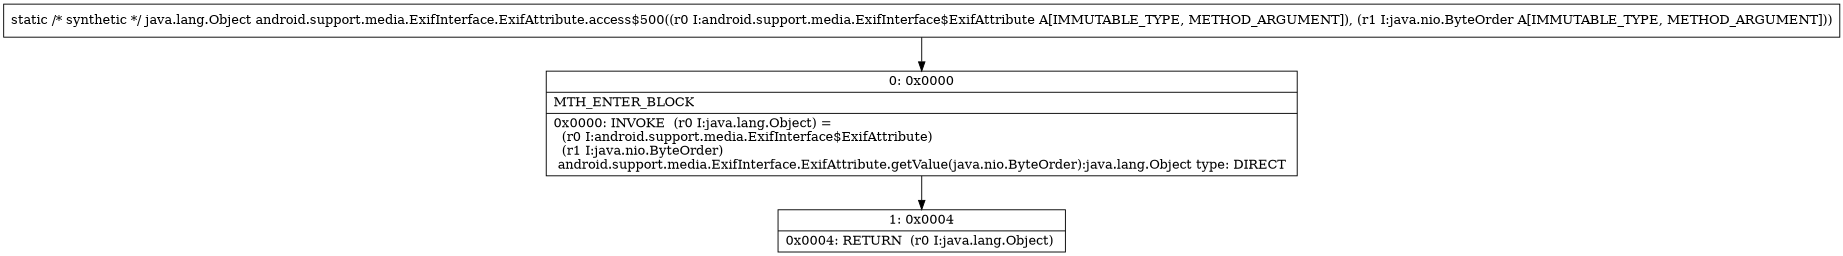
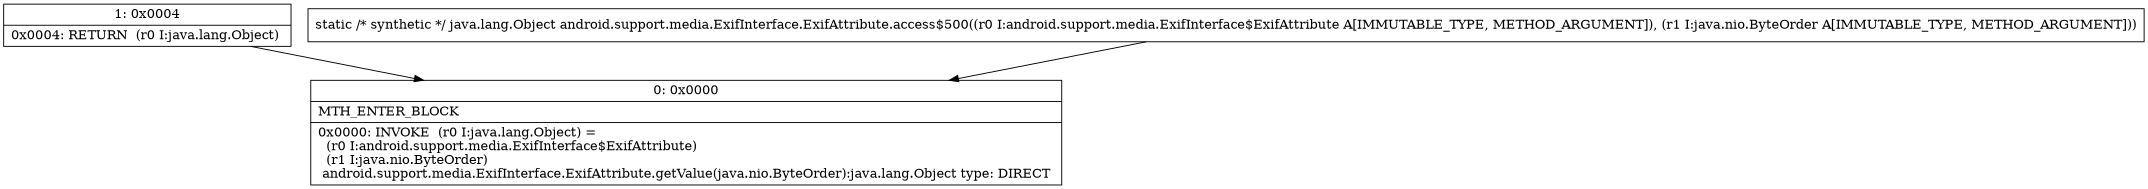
edge "0: 0x0000" -> "1: 0x0004": reversed
